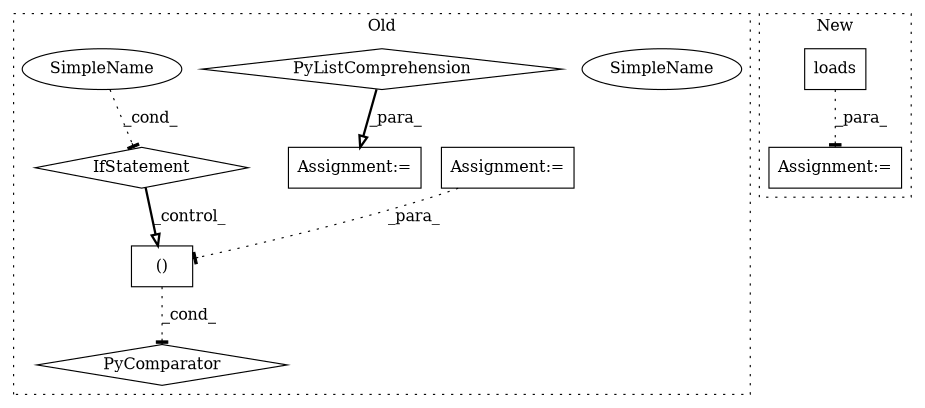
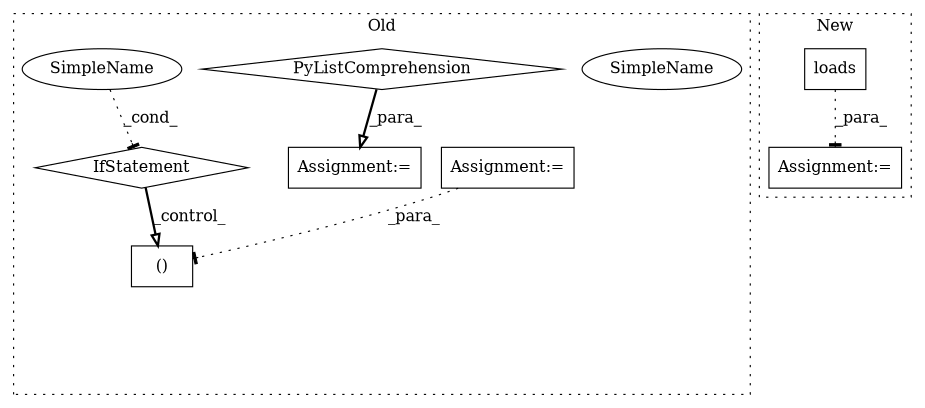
node "PyComparator": removed
